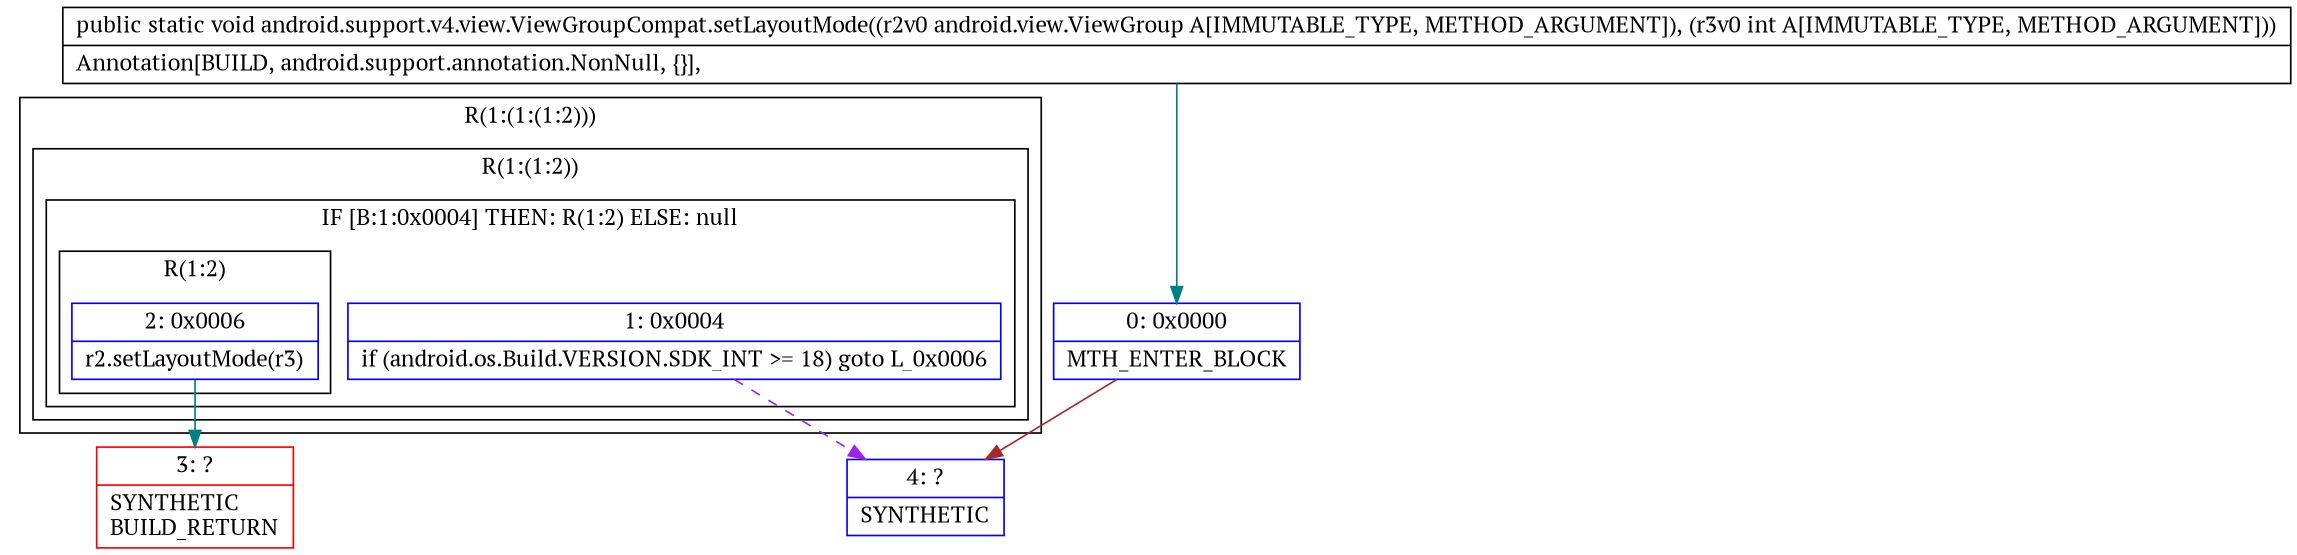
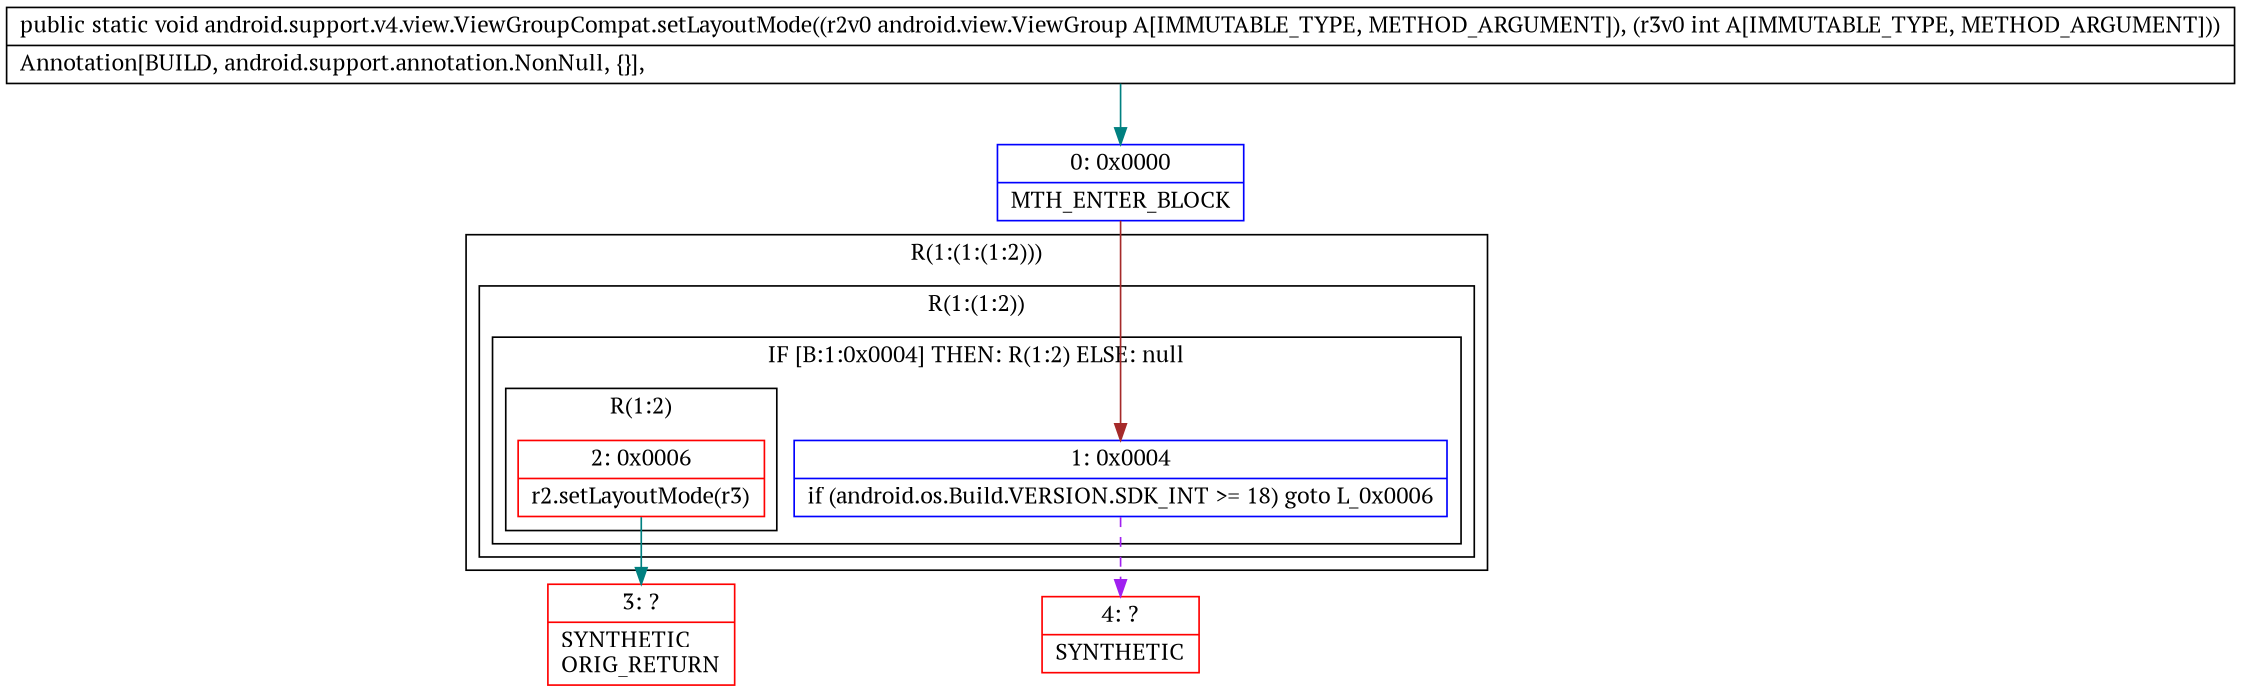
node "2: 0x0006": color blue -> red
edge "0: 0x0000" -> "4: ?": now "0: 0x0000" -> "1: 0x0004"
node "4: ?": color blue -> red
node "3: ?": text "BUILD_RETURN" -> "ORIG_RETURN"
